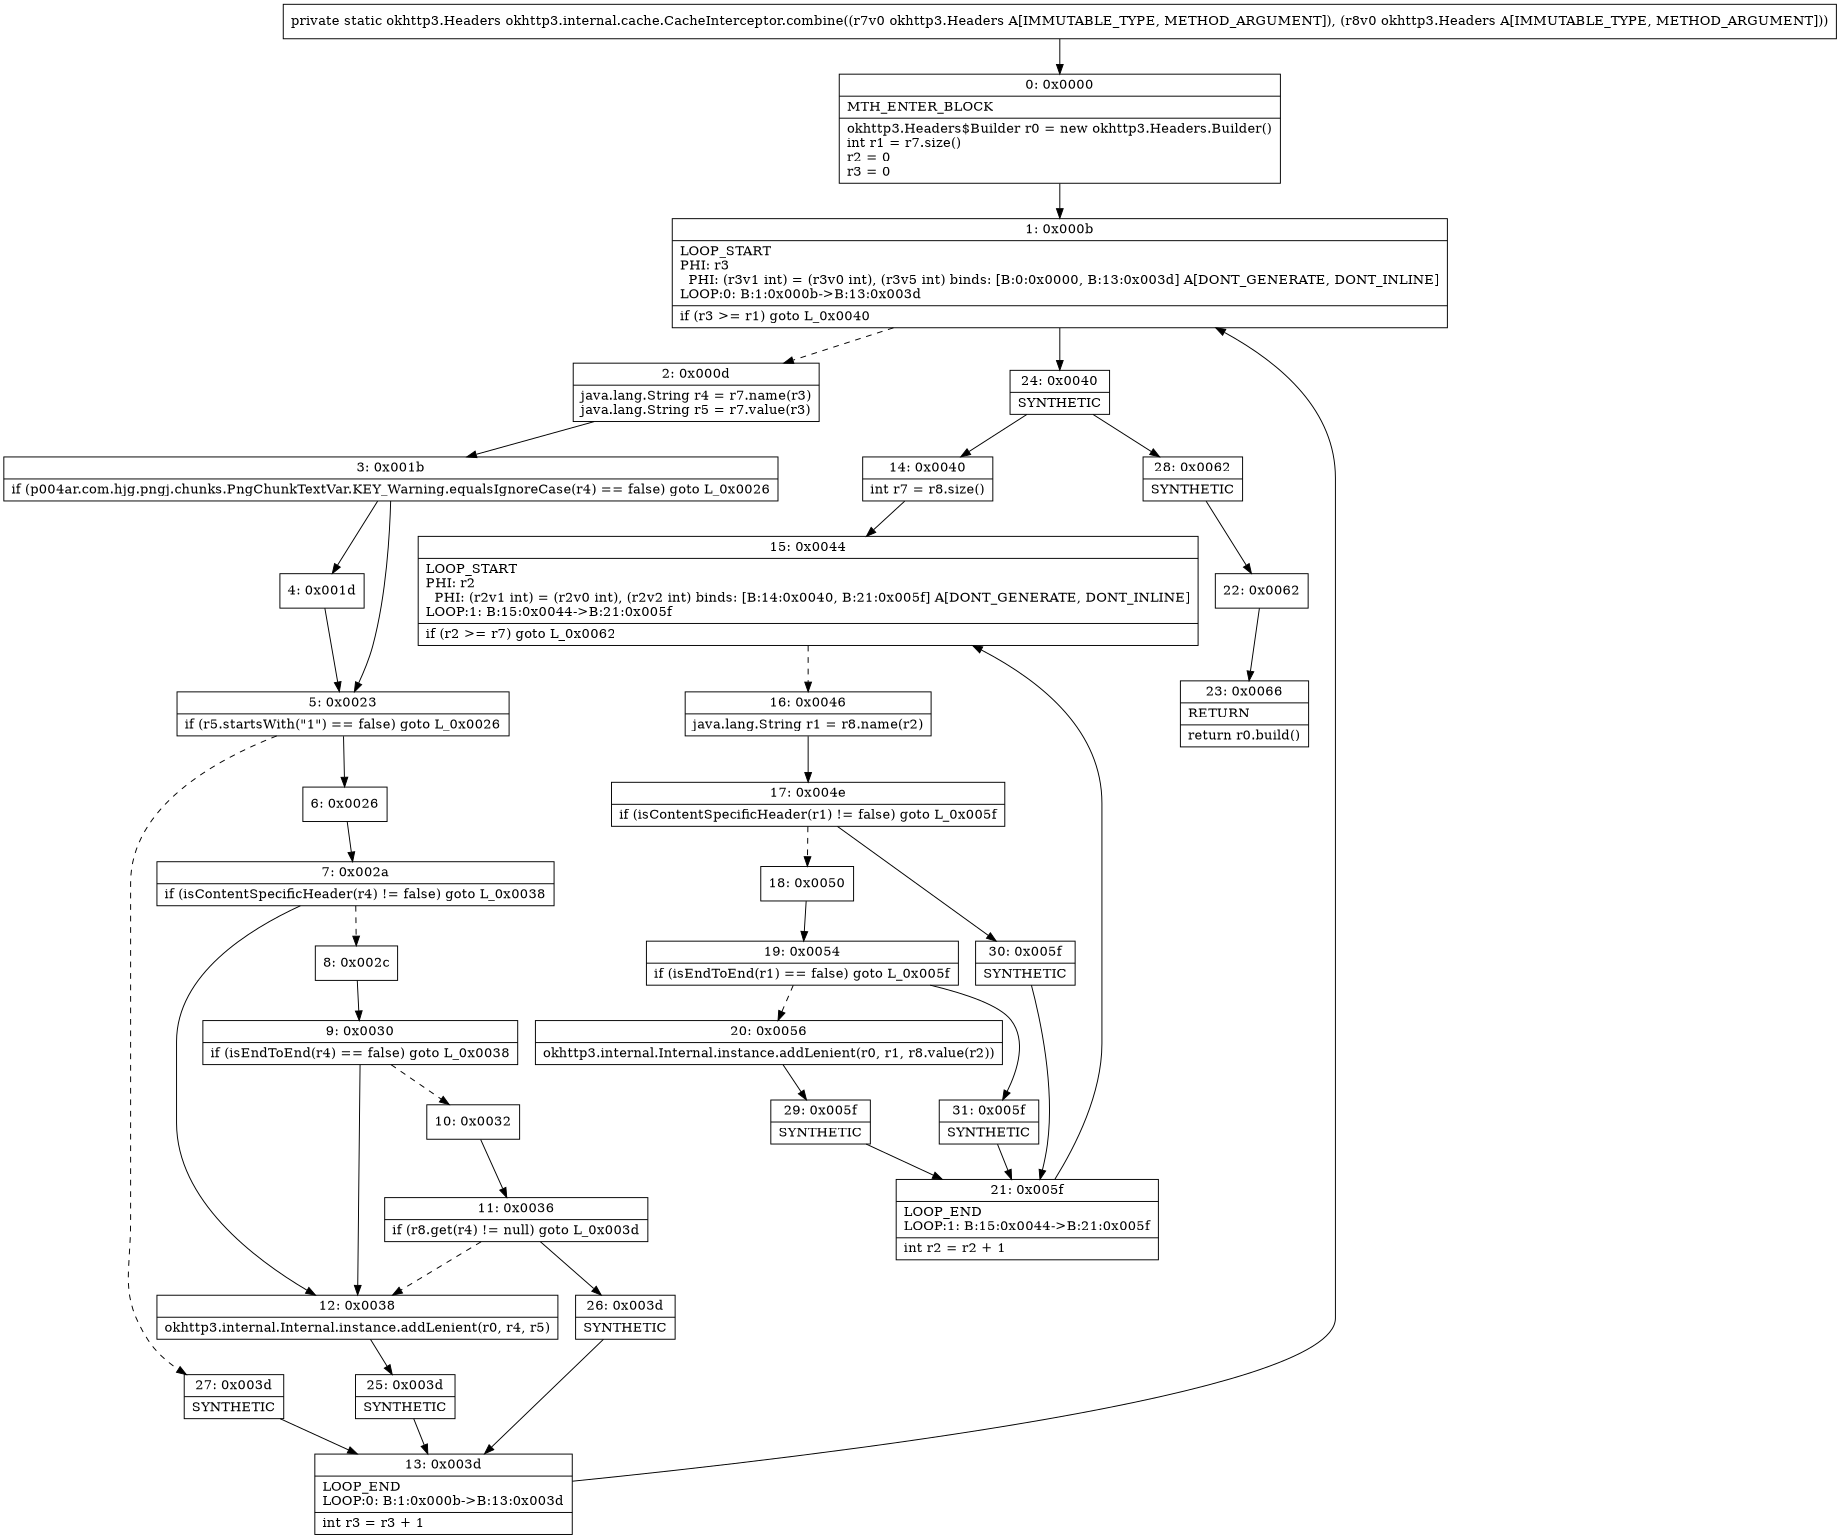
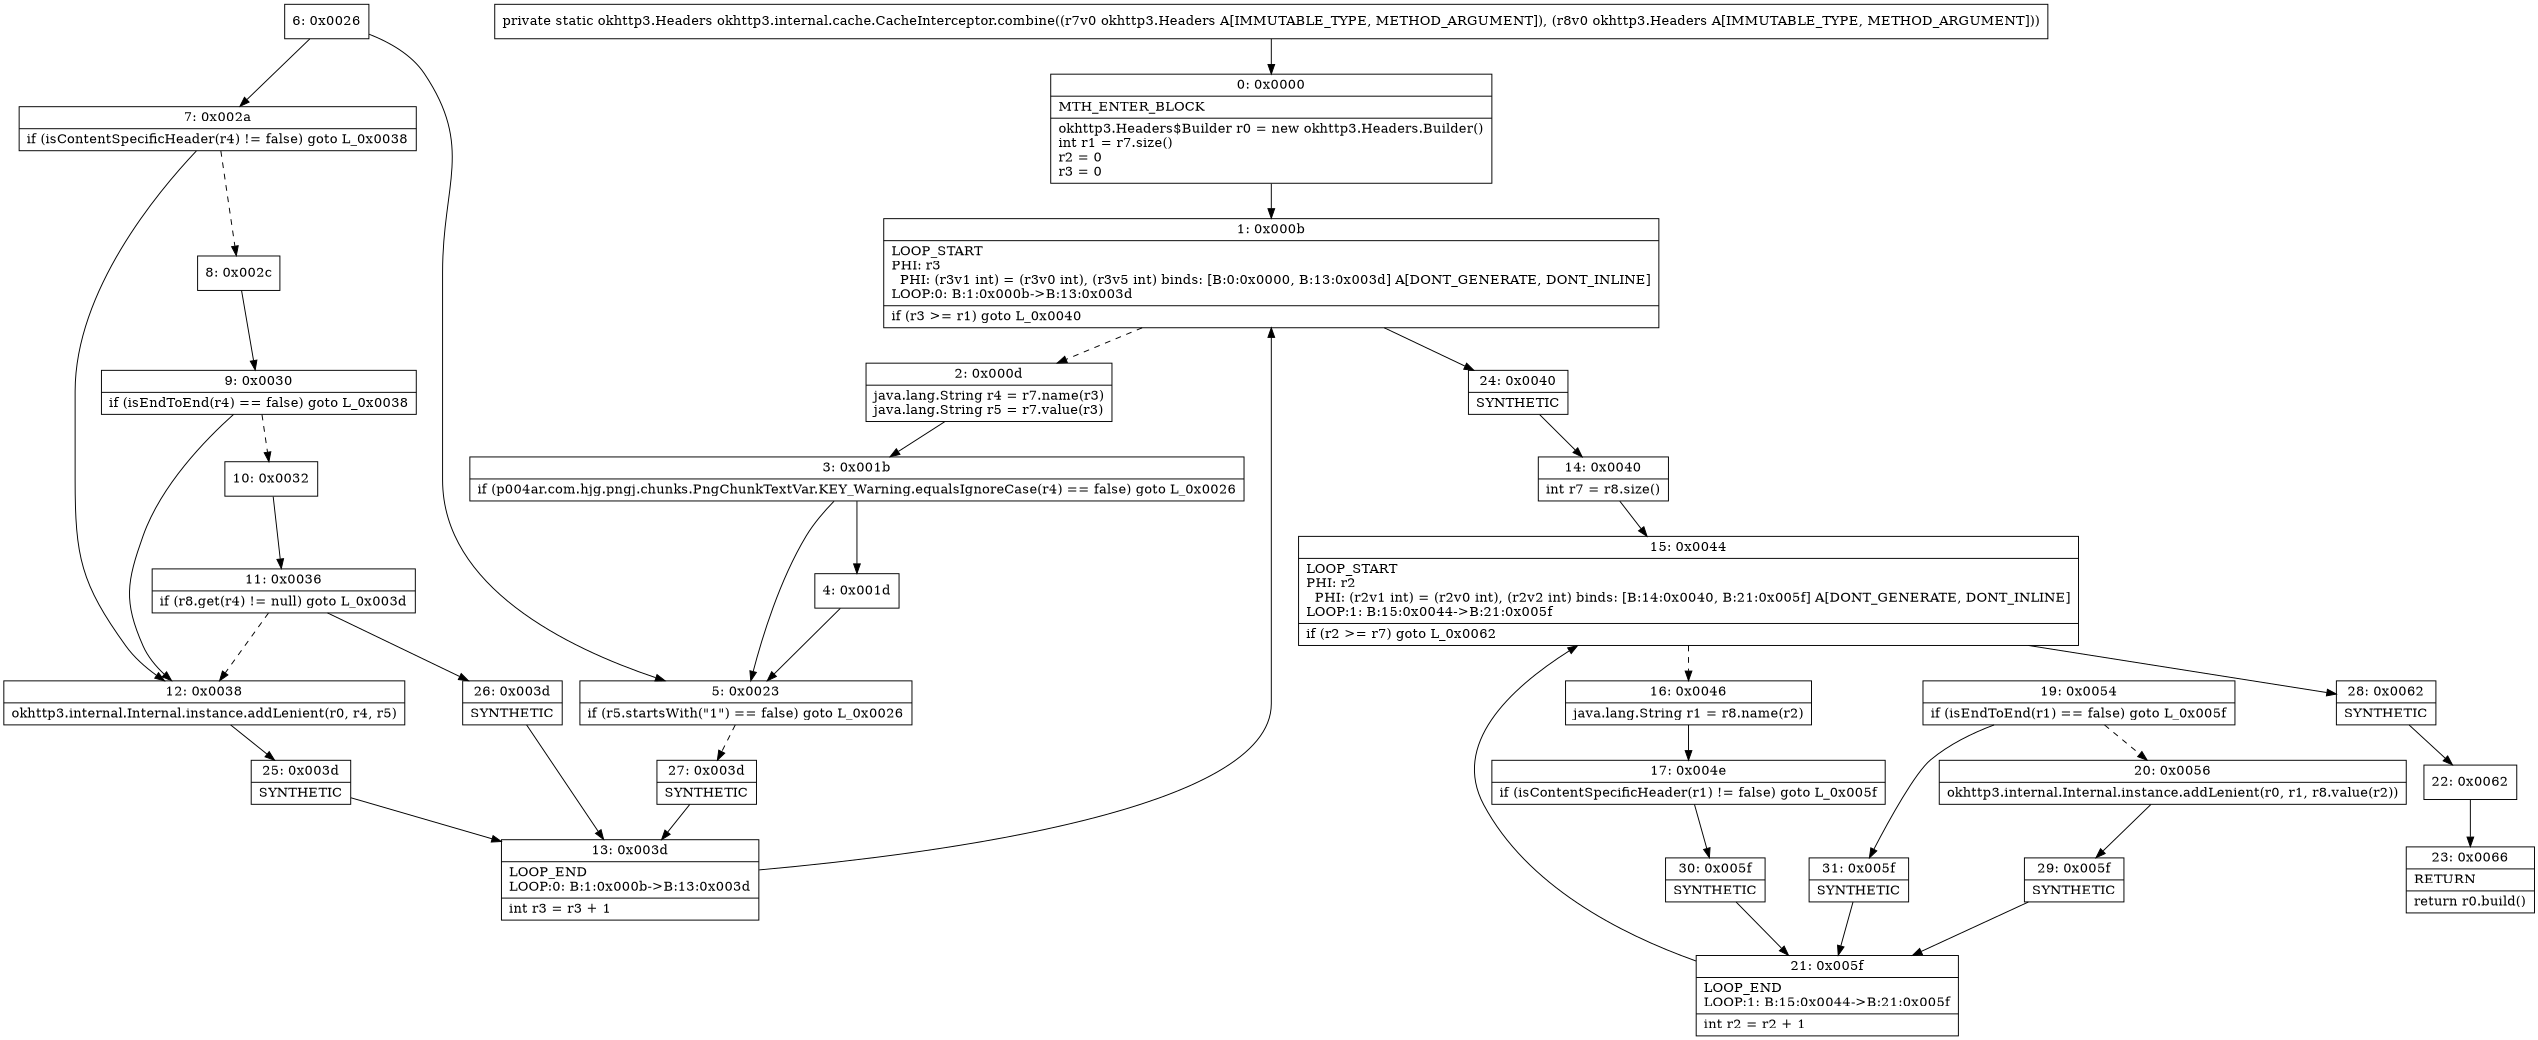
edge "24: 0x0040" -> "28: 0x0062": now "15: 0x0044" -> "28: 0x0062"
edge "5: 0x0023" -> "6: 0x0026": reversed
node "18: 0x0050": removed
